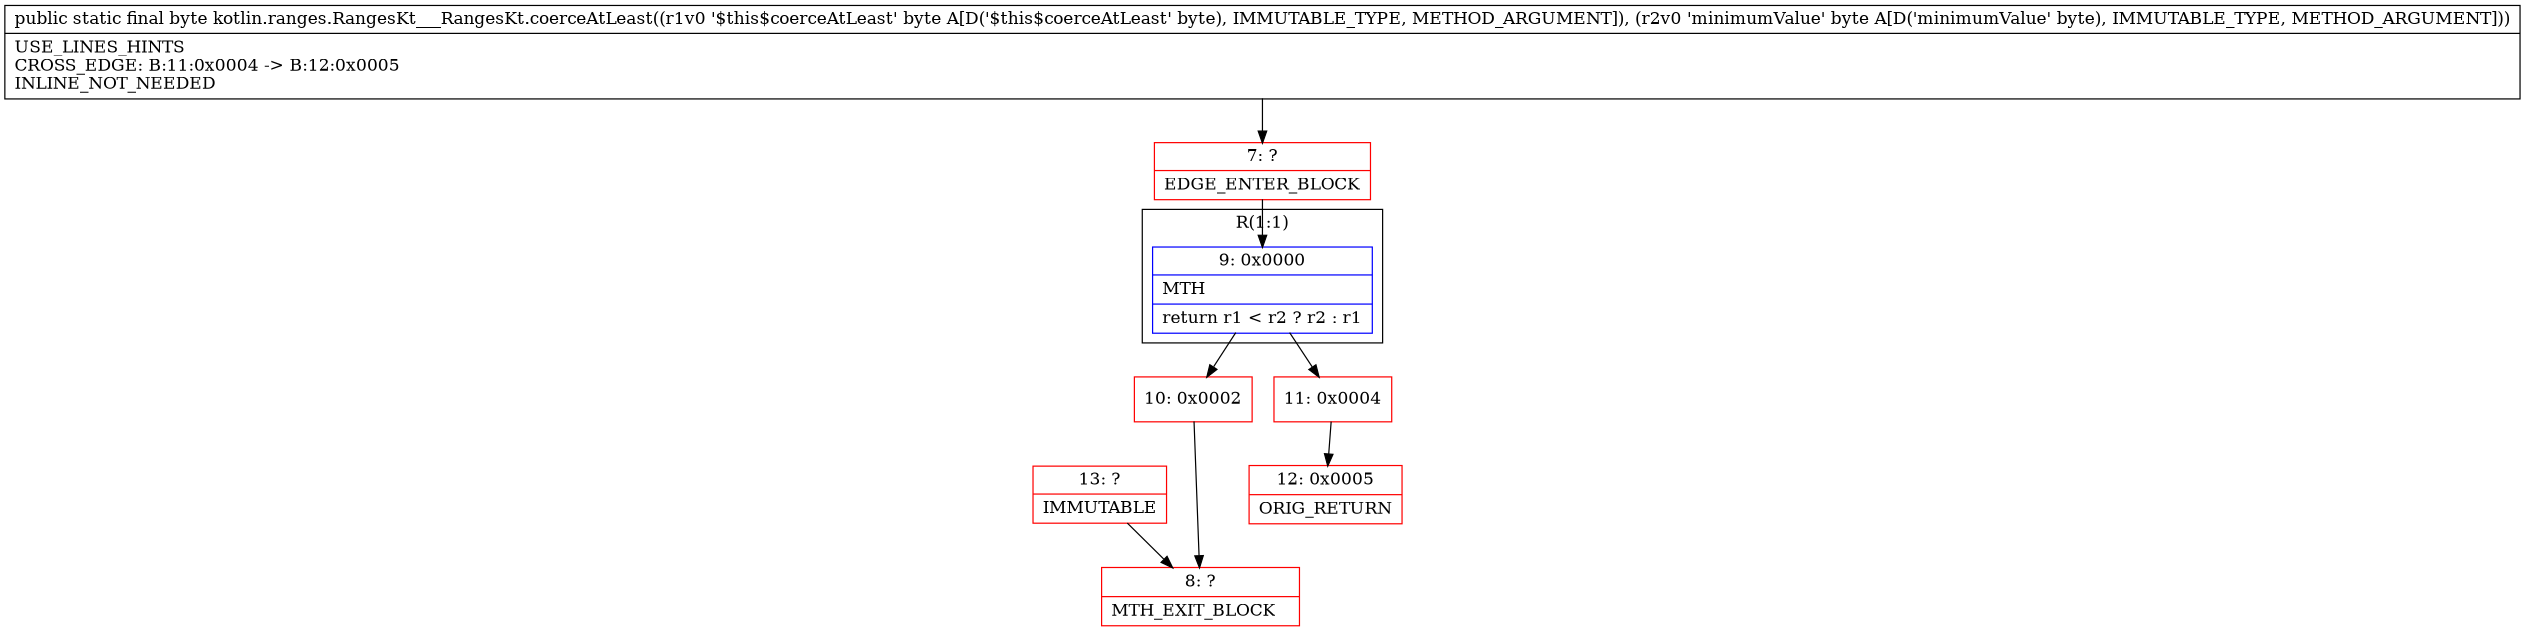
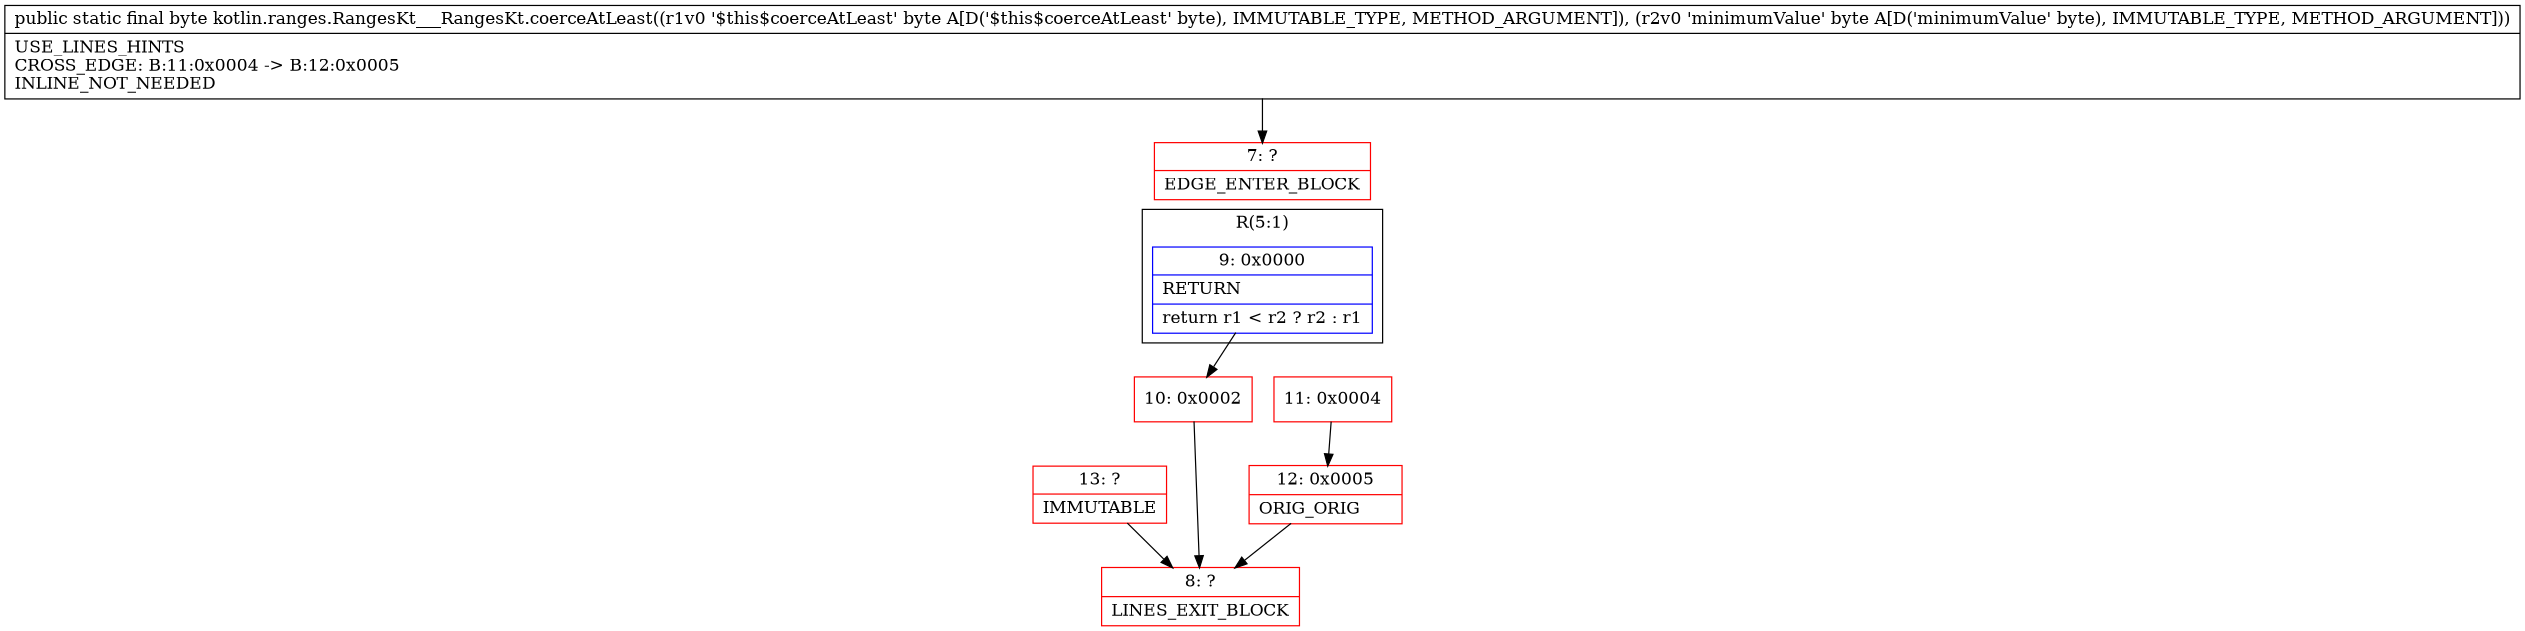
edge "7: ?" -> "9: 0x0000": removed
cluster "R(1:1)": label "R(1:1)" -> "R(5:1)"
node "9: 0x0000": text "MTH" -> "RETURN"
edge "9: 0x0000" -> "11: 0x0004": removed
node "12: 0x0005": text "ORIG_RETURN" -> "ORIG_ORIG"
edge "12: 0x0005" -> "8: ?": added
node "8: ?": text "MTH_EXIT_BLOCK" -> "LINES_EXIT_BLOCK"
